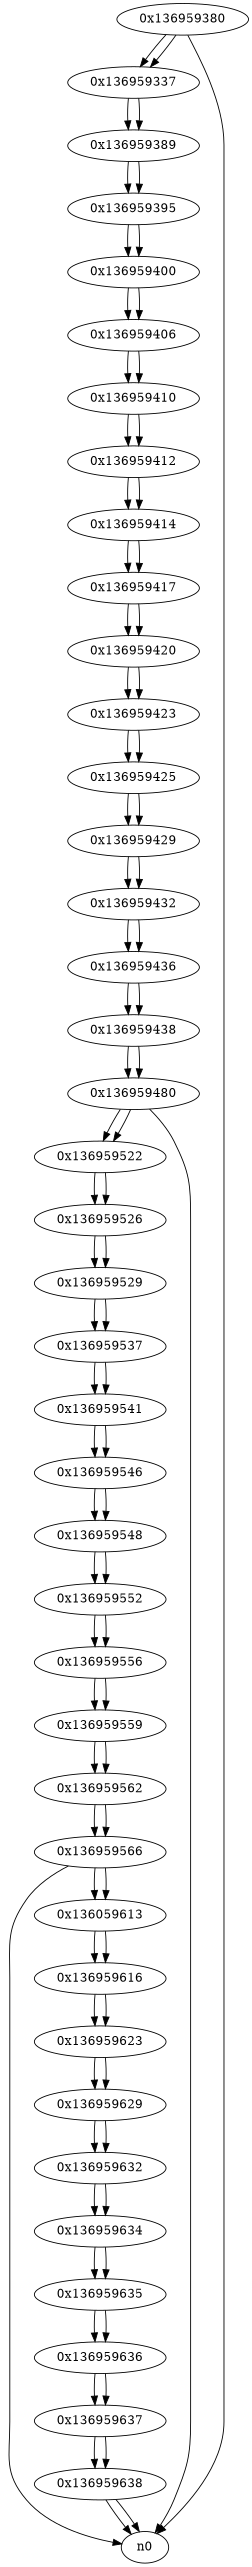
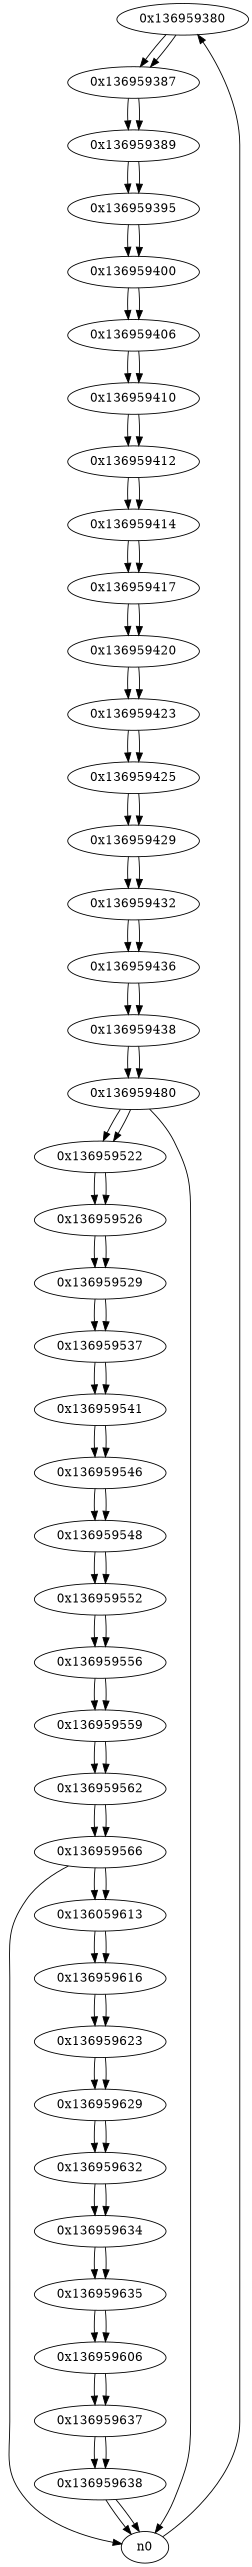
node "0x136959337": label "0x136959337" -> "0x136959387"
edge "0x136959380" -> "n0": reversed
node "0x136959636": label "0x136959636" -> "0x136959606"
